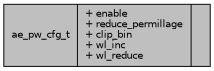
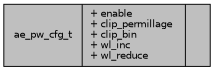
node "ae_pw_cfg_t": text "+ reduce_permillage" -> "+ clip_permillage"
